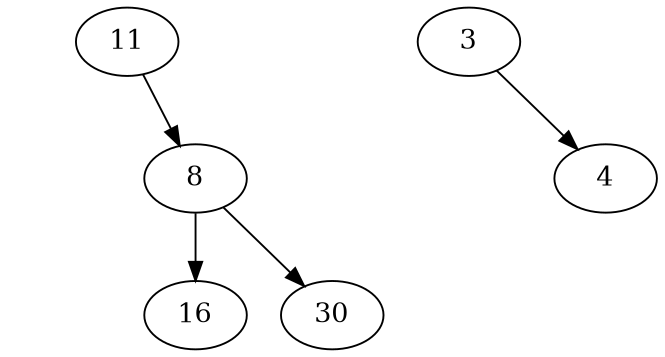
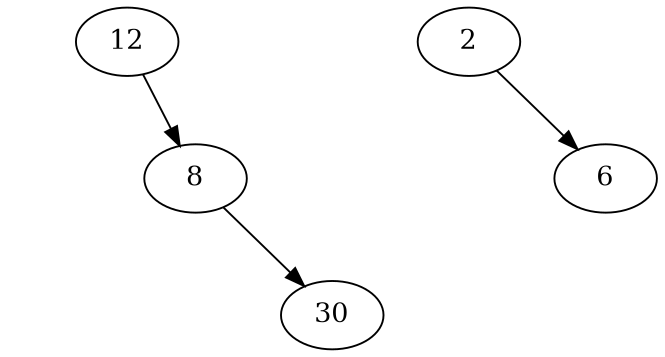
node "11": label "11" -> "12"
node "3": label "3" -> "2"
node "4": label "4" -> "6"
node "16": removed
